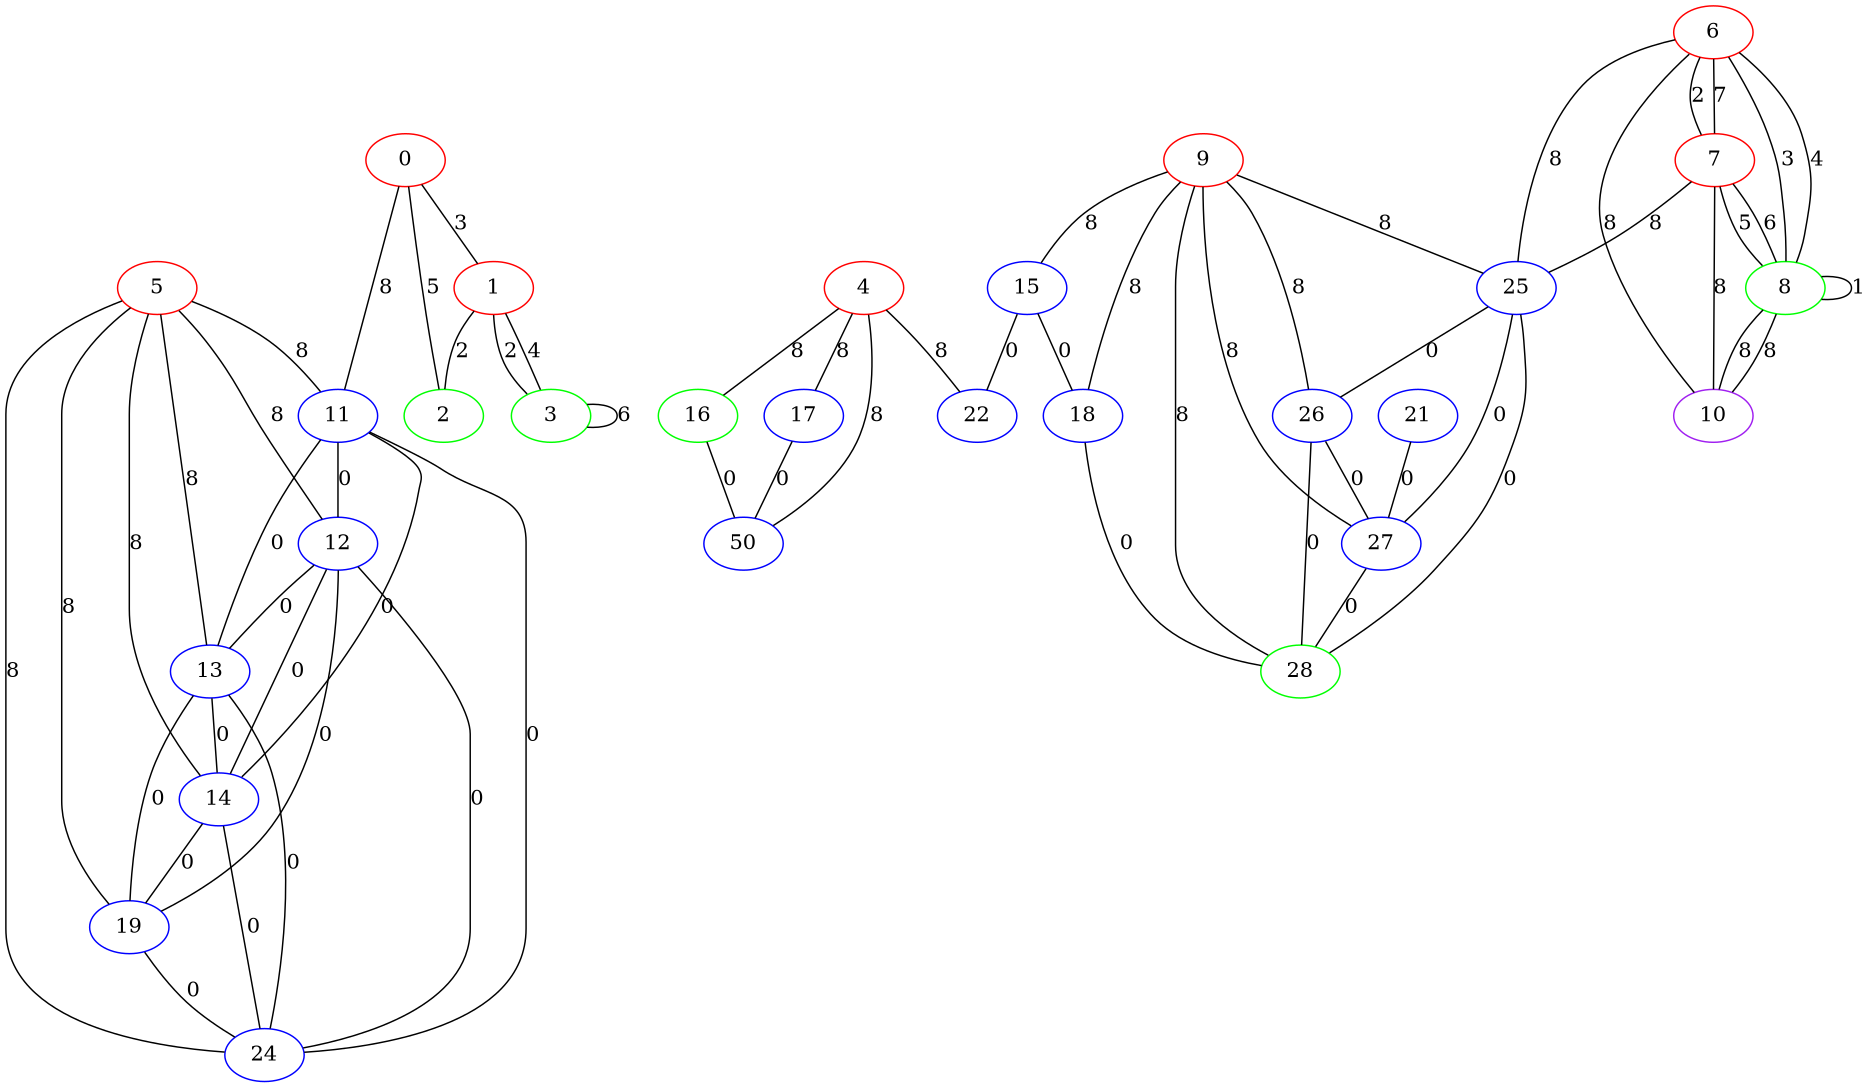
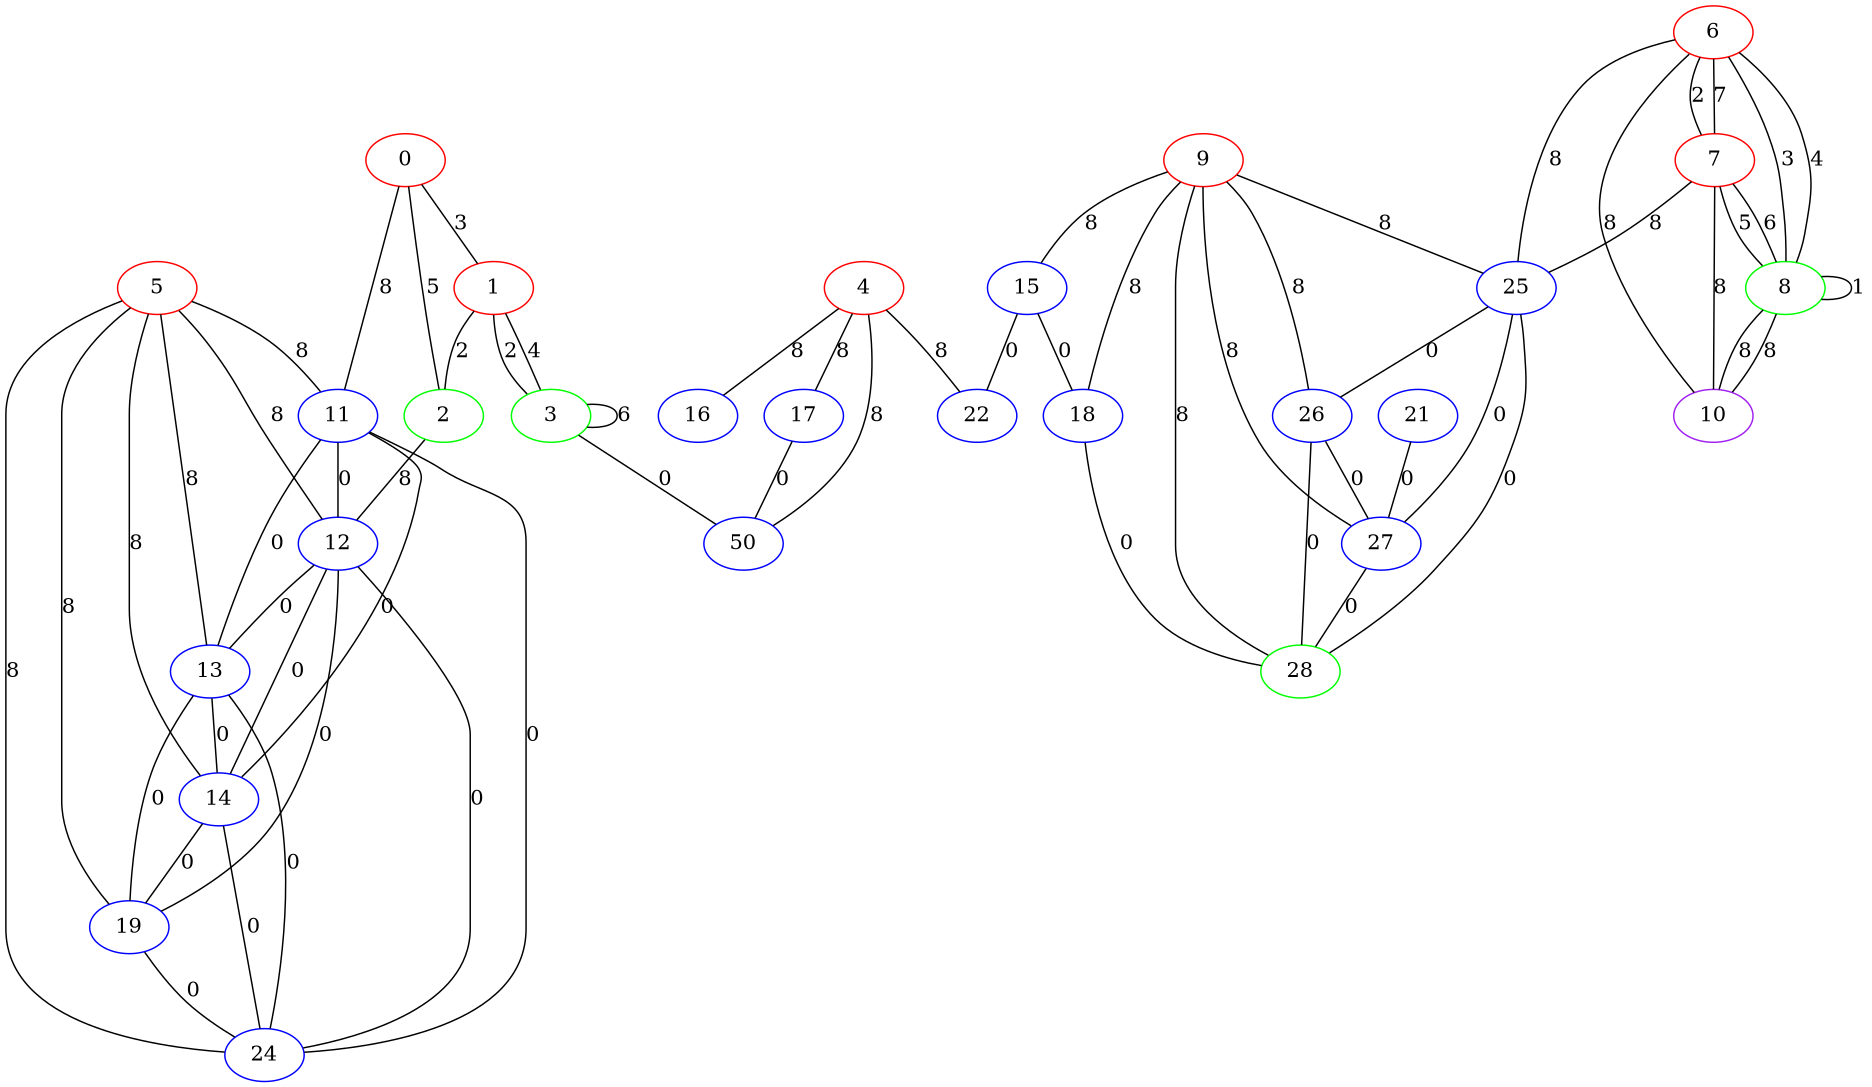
node "16": color green -> blue
edge "2" -- "12": added, label "8"
edge "16" -- "50": now "3" -- "50"
